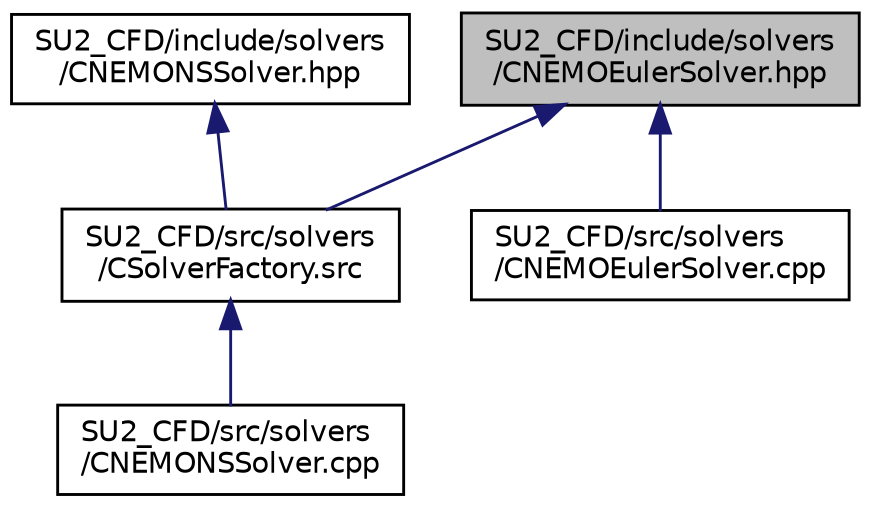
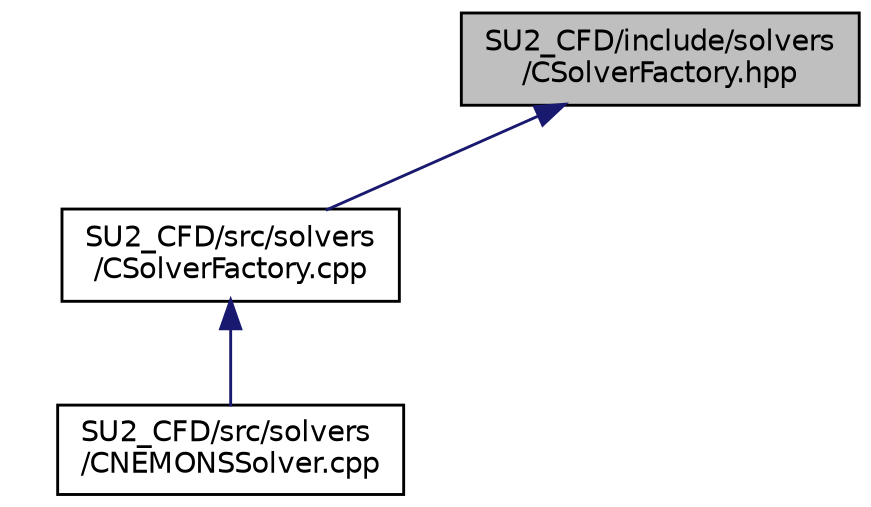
node "SU2_CFD/include/solvers /CNEMONSSolver.hpp": removed
node "SU2_CFD/include/solvers /CNEMOEulerSolver.hpp": label "SU2_CFD/include/solvers /CNEMOEulerSolver.hpp" -> "SU2_CFD/include/solvers /CSolverFactory.hpp"
node "SU2_CFD/src/solvers /CSolverFactory.src": label "SU2_CFD/src/solvers /CSolverFactory.src" -> "SU2_CFD/src/solvers /CSolverFactory.cpp"
node "SU2_CFD/src/solvers /CNEMOEulerSolver.cpp": removed
